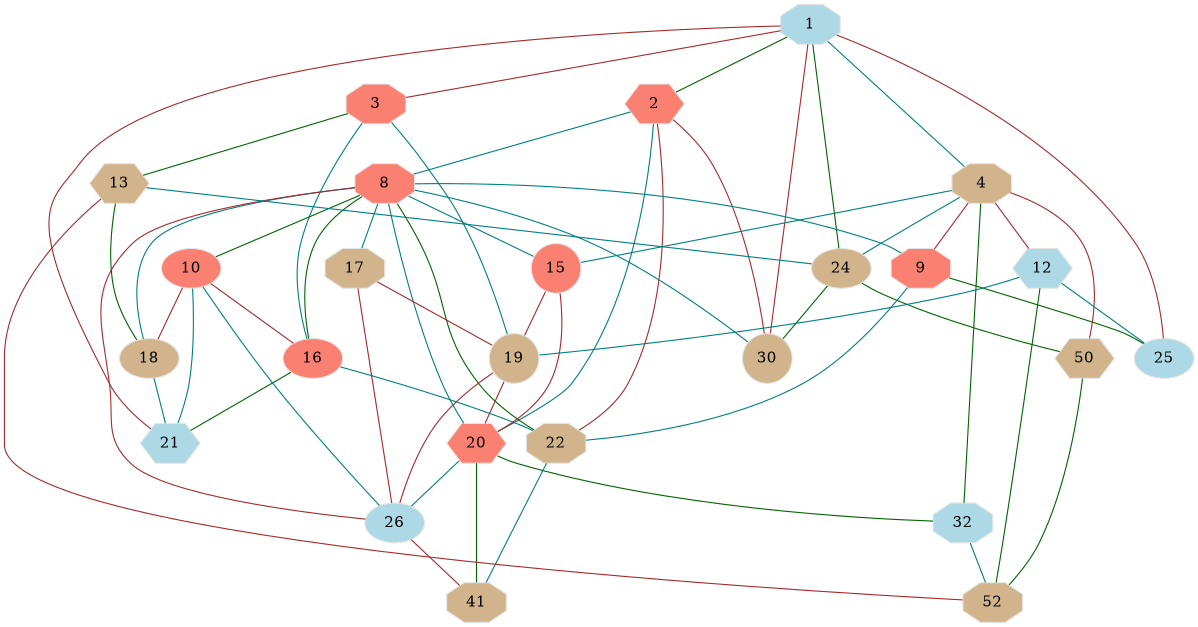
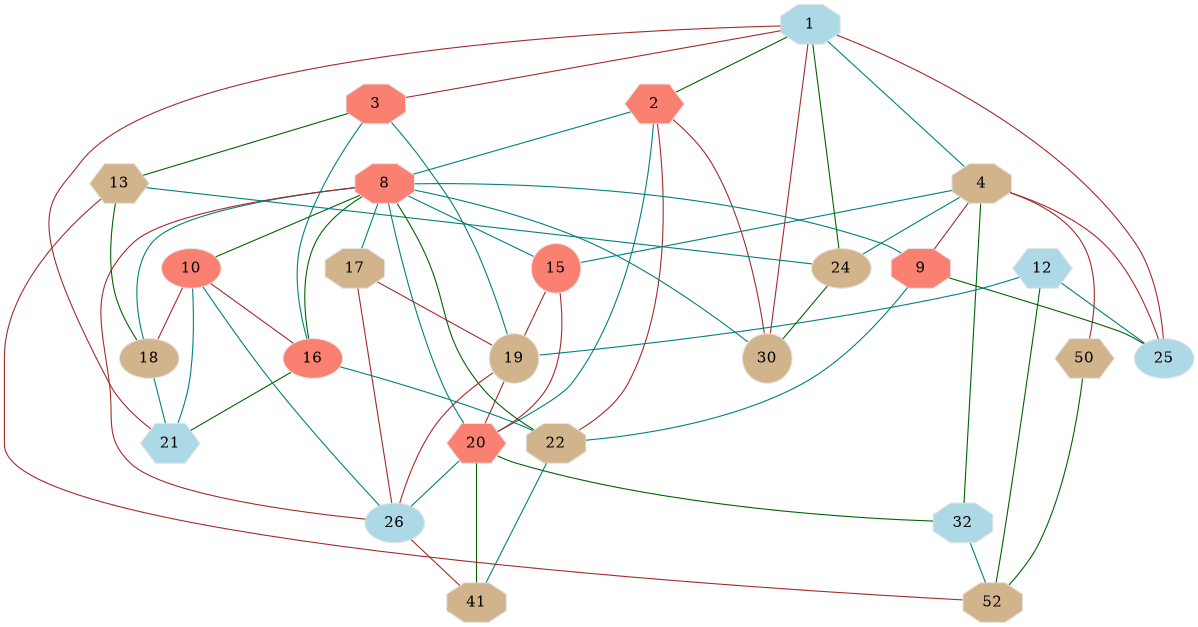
edge "4" -- "12": now "4" -- "25"
edge "24" -- "50": removed
